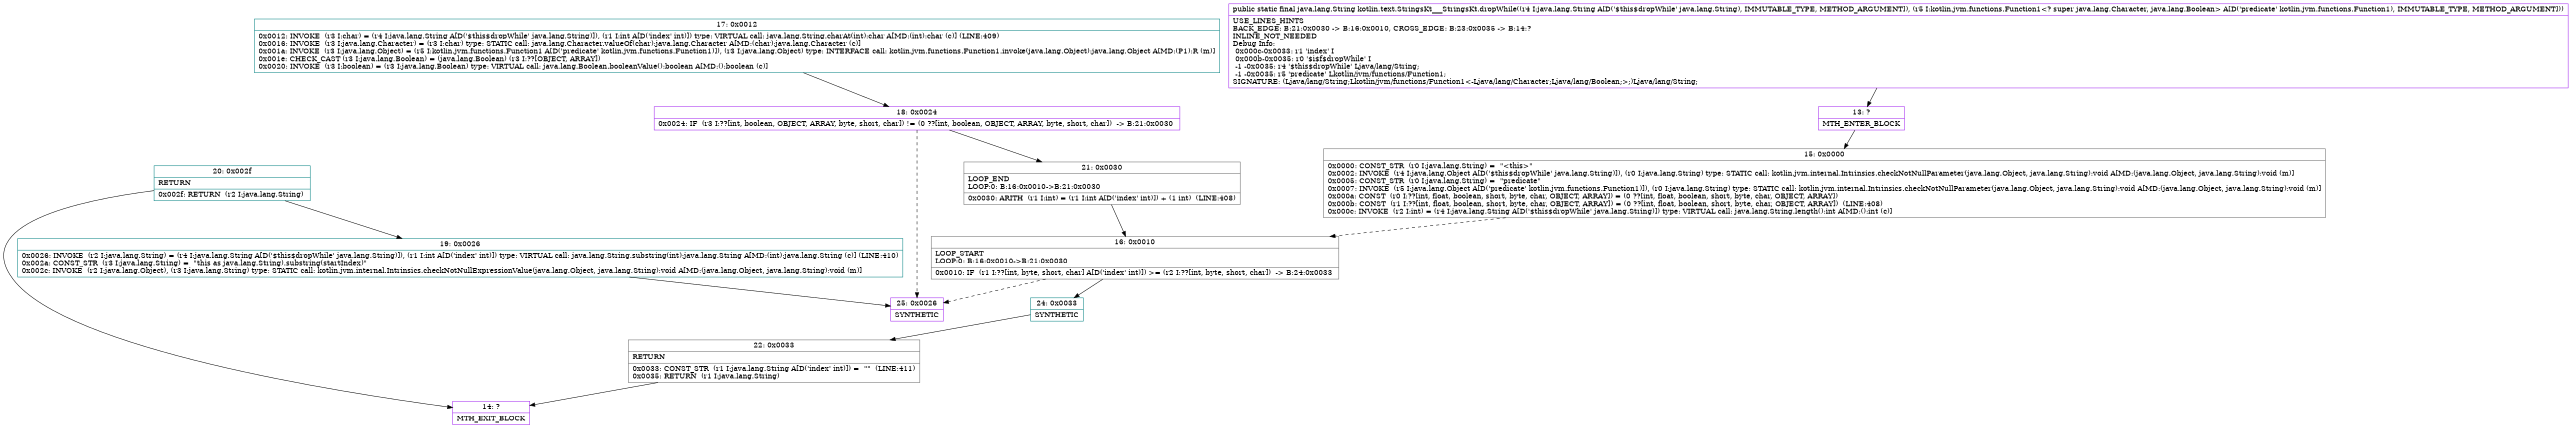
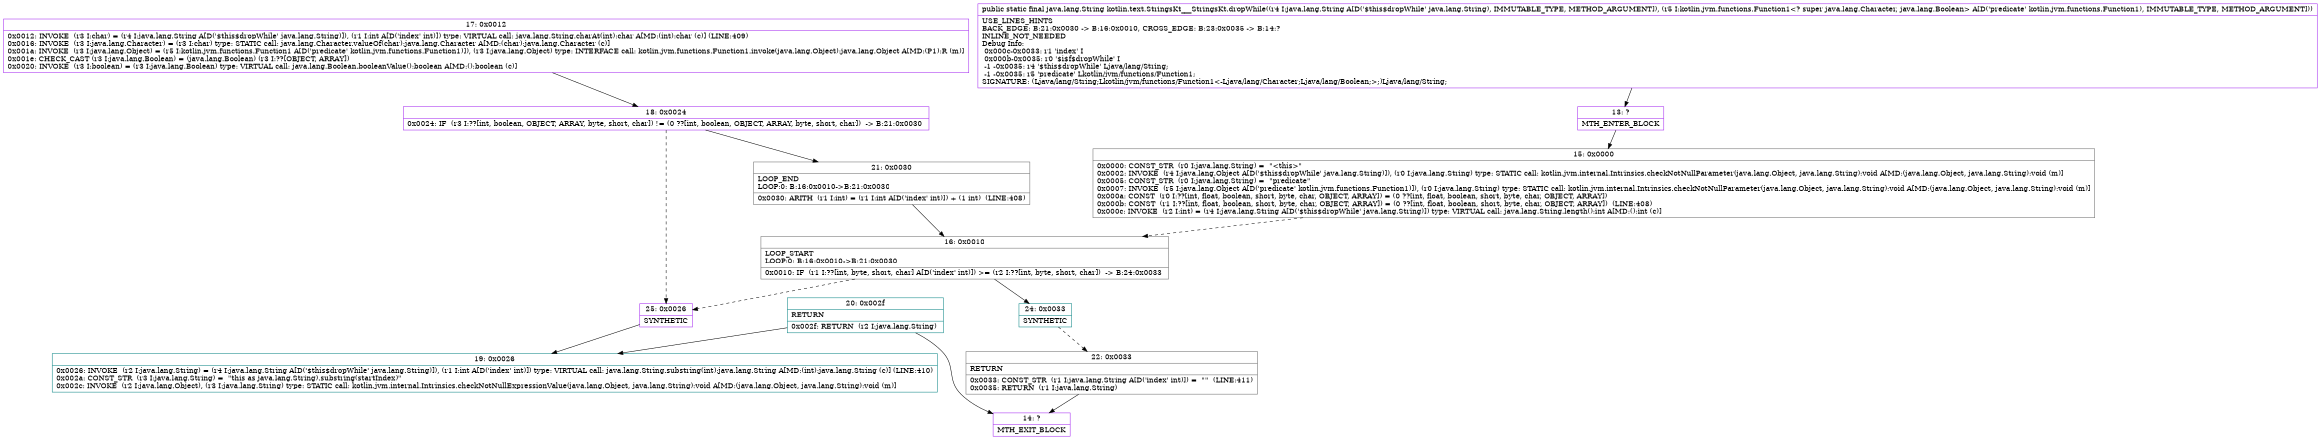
node "17: 0x0012": color teal -> purple
edge "19: 0x0026" -> "25: 0x0026": reversed
edge "24: 0x0033" -> "22: 0x0033": style solid -> dashed
